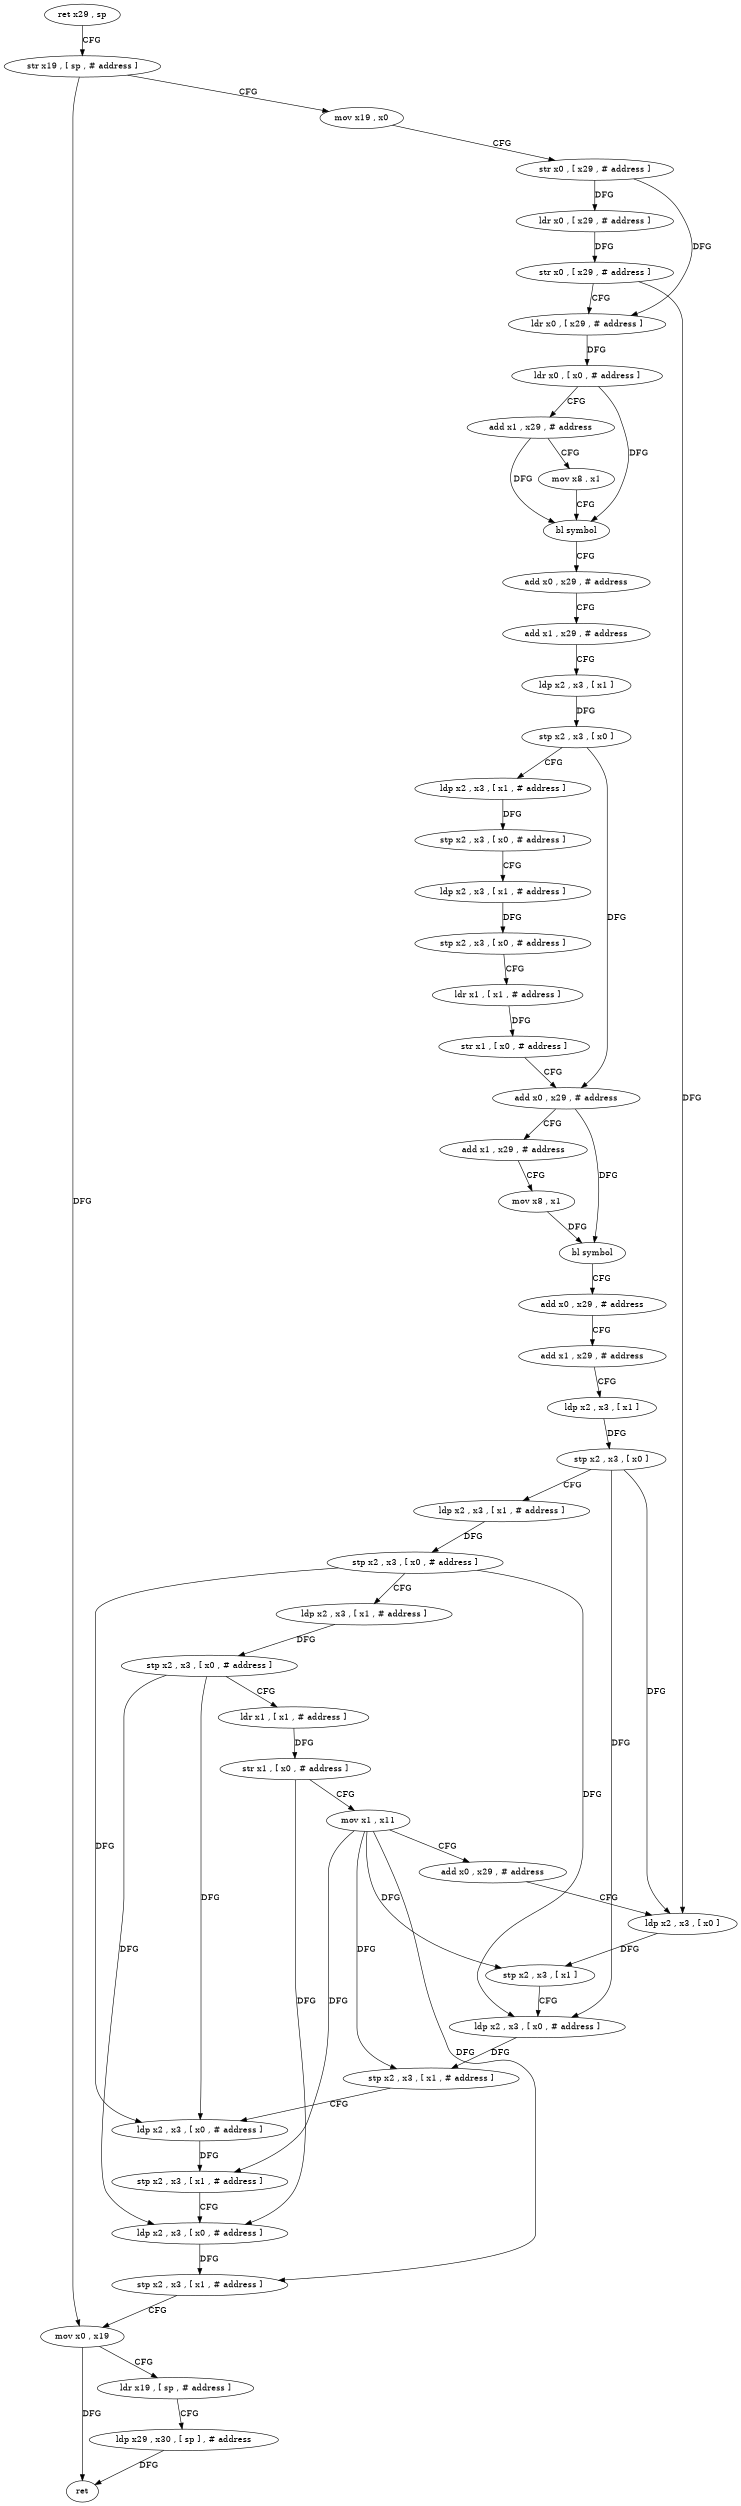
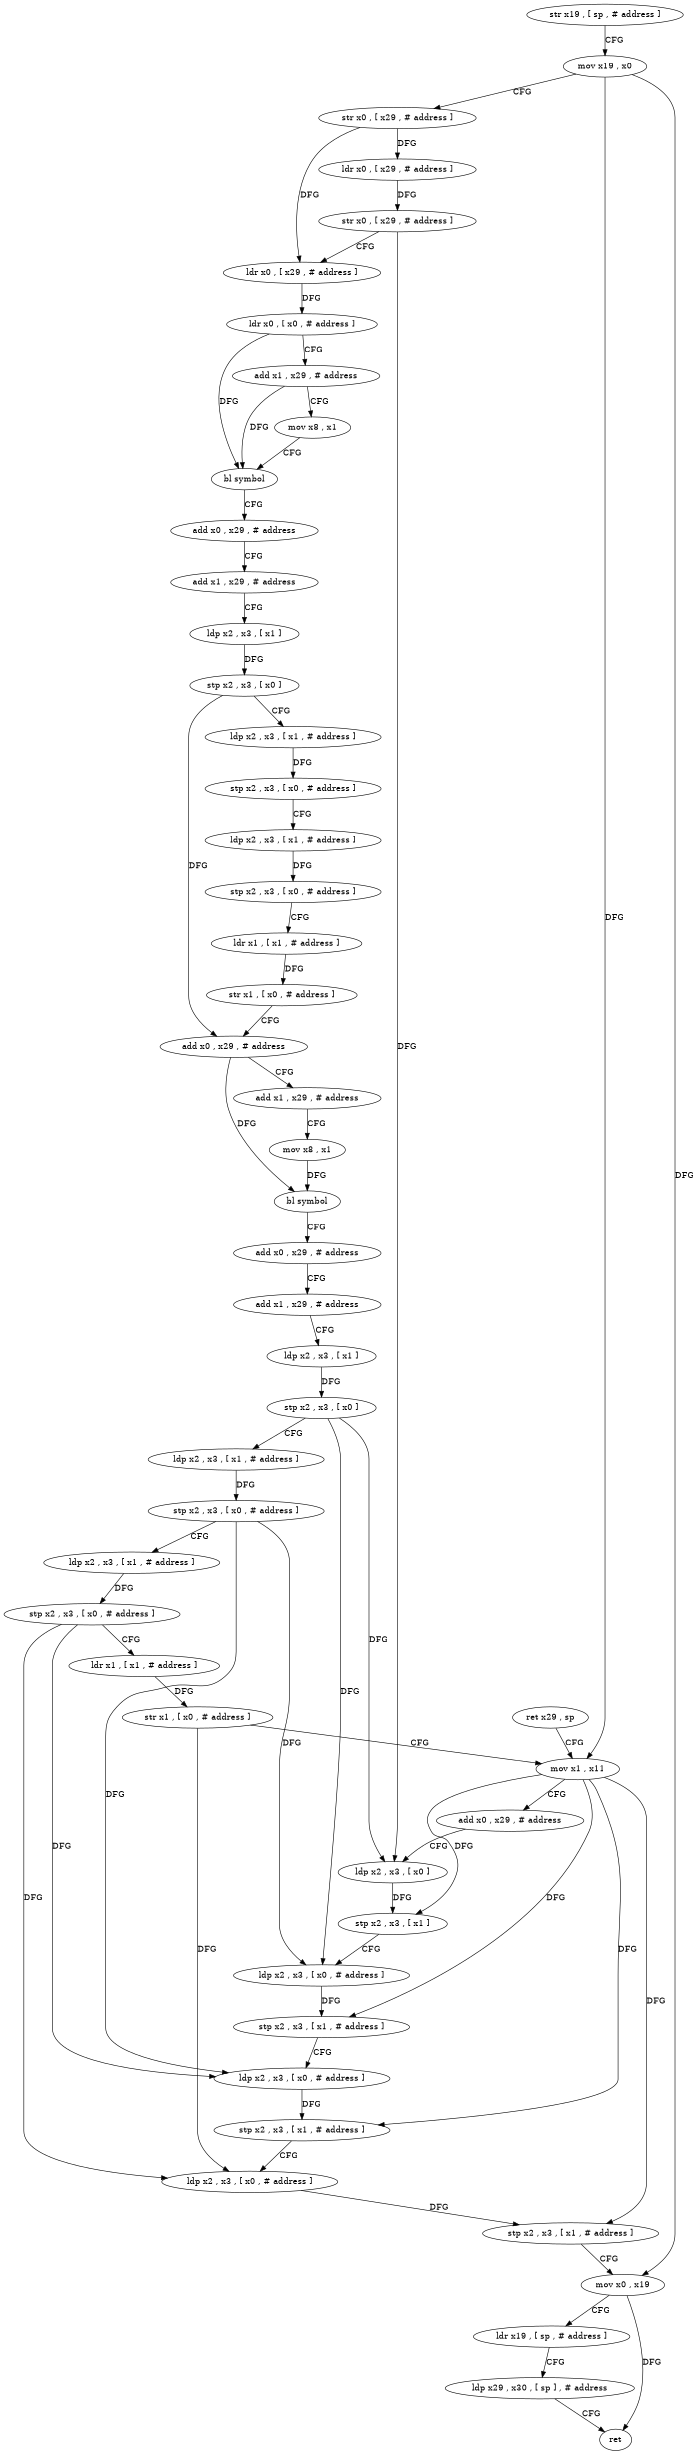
edge "ret x29 , sp" -> "str x19 , [ sp , # address ]": now "ret x29 , sp" -> "mov x1 , x11"
edge "mov x19 , x0" -> "mov x1 , x11": added, label "DFG"
edge "str x19 , [ sp , # address ]" -> "mov x0 , x19": now "mov x19 , x0" -> "mov x0 , x19"
edge "ldp x29 , x30 , [ sp ] , # address" -> "ret": label "DFG" -> "CFG"
